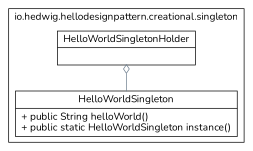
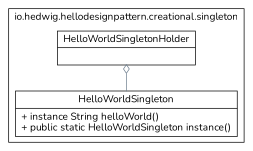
node "HelloWorldSingleton": text "+ public String helloWorld()" -> "+ instance String helloWorld()"
